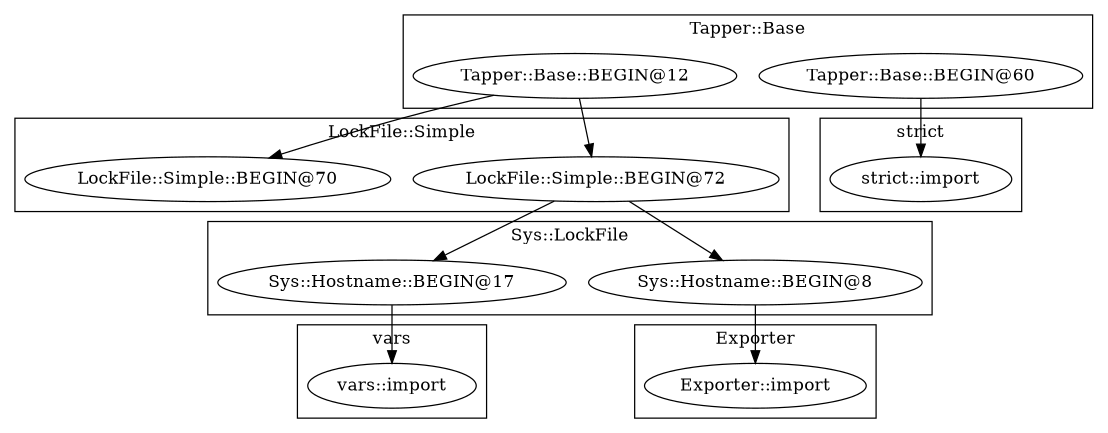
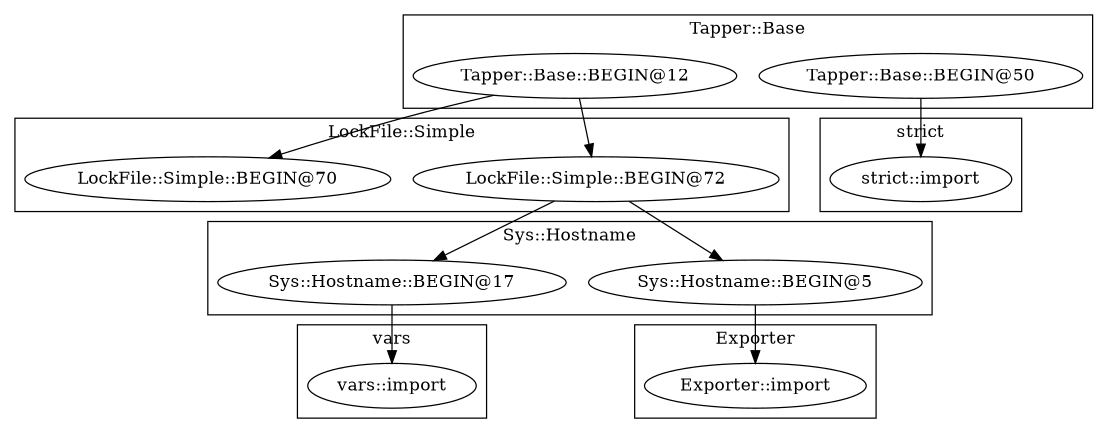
node "Tapper::Base::BEGIN@60": label "Tapper::Base::BEGIN@60" -> "Tapper::Base::BEGIN@50"
cluster "Sys::LockFile": label "Sys::LockFile" -> "Sys::Hostname"
node "Sys::Hostname::BEGIN@8": label "Sys::Hostname::BEGIN@8" -> "Sys::Hostname::BEGIN@5"
